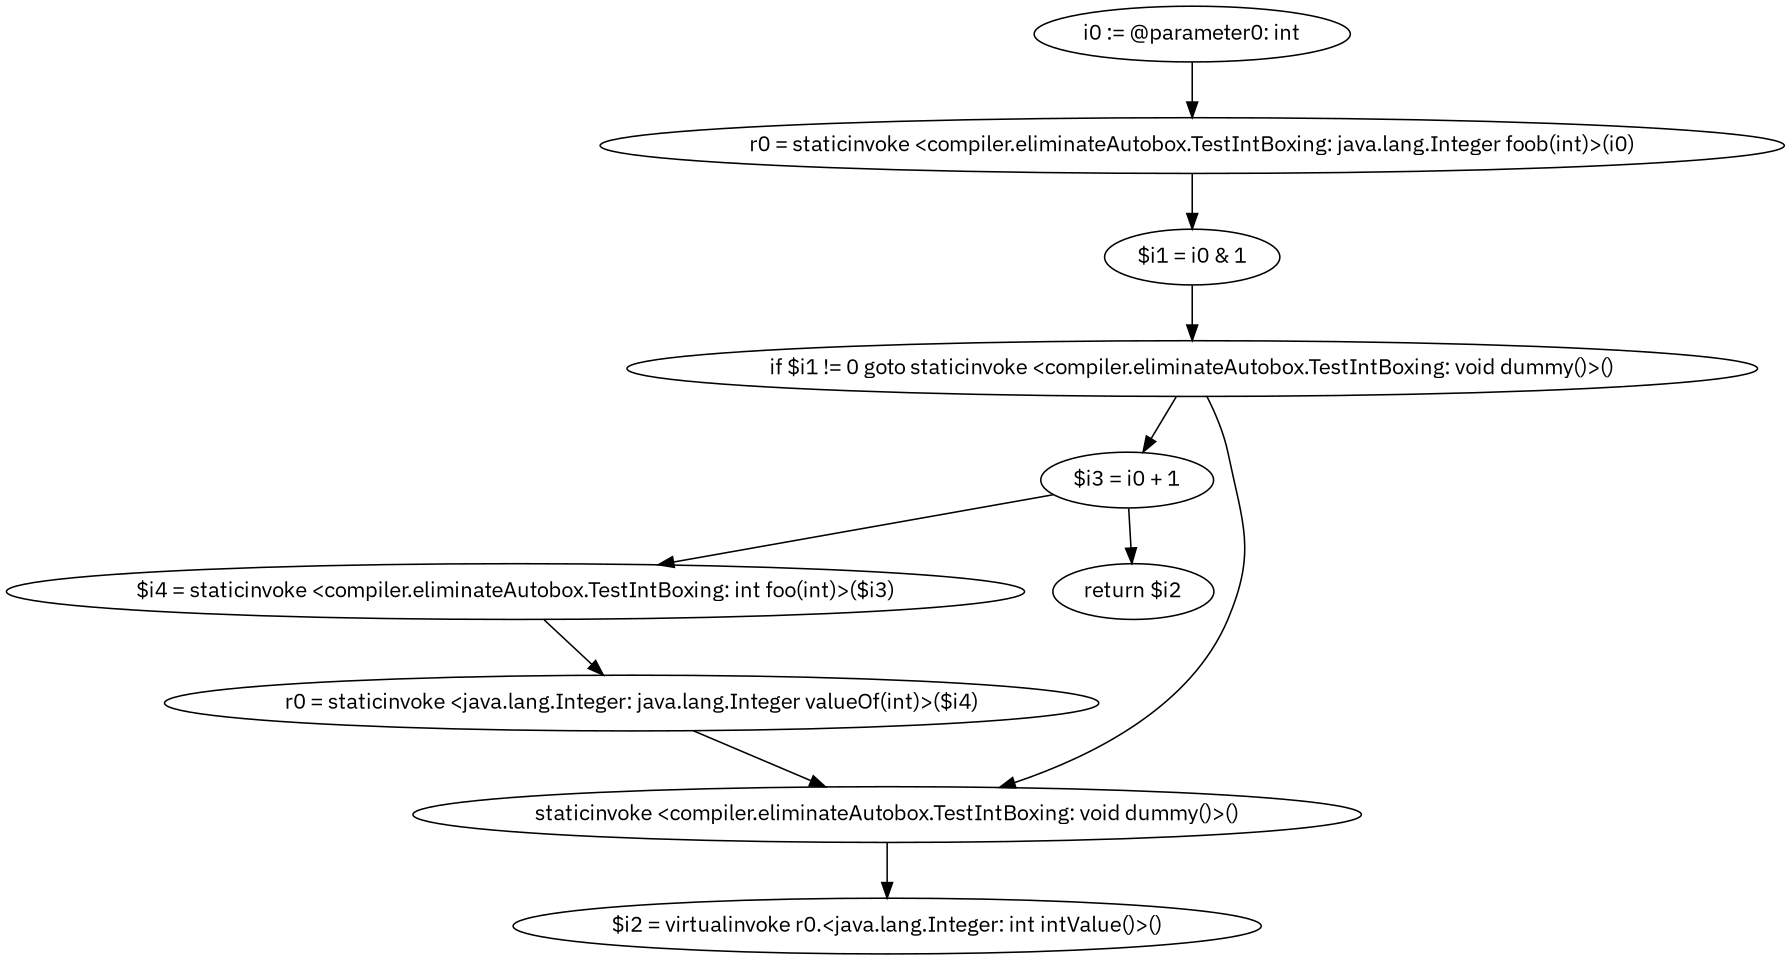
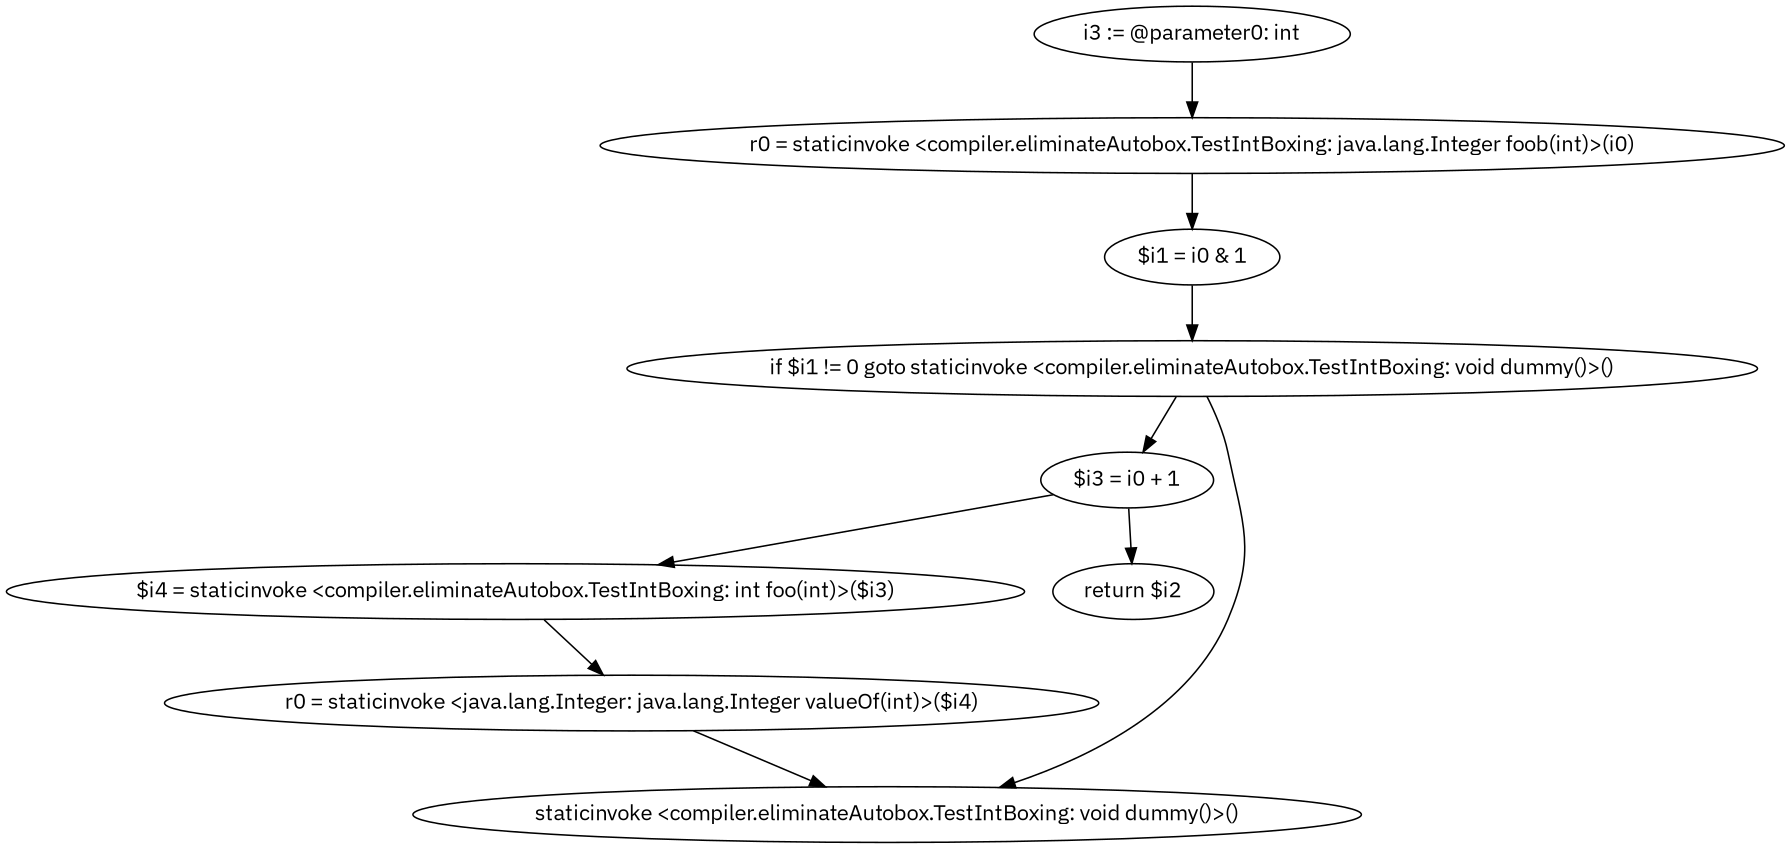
node "i0 := @parameter0: int": label "i0 := @parameter0: int" -> "i3 := @parameter0: int"
node "$i2 = virtualinvoke r0.<java.lang.Integer: int intValue()>()": removed
